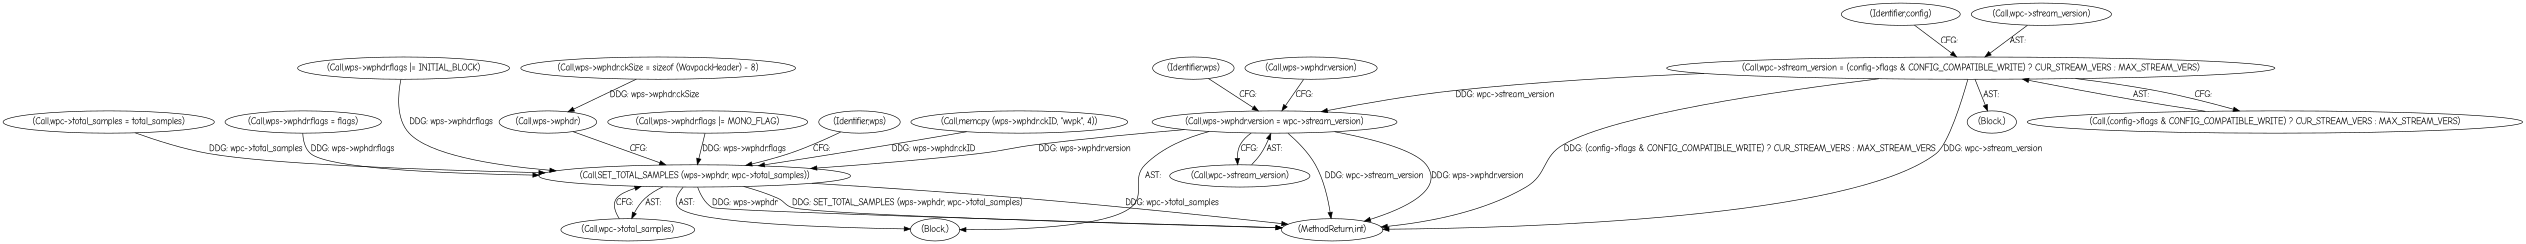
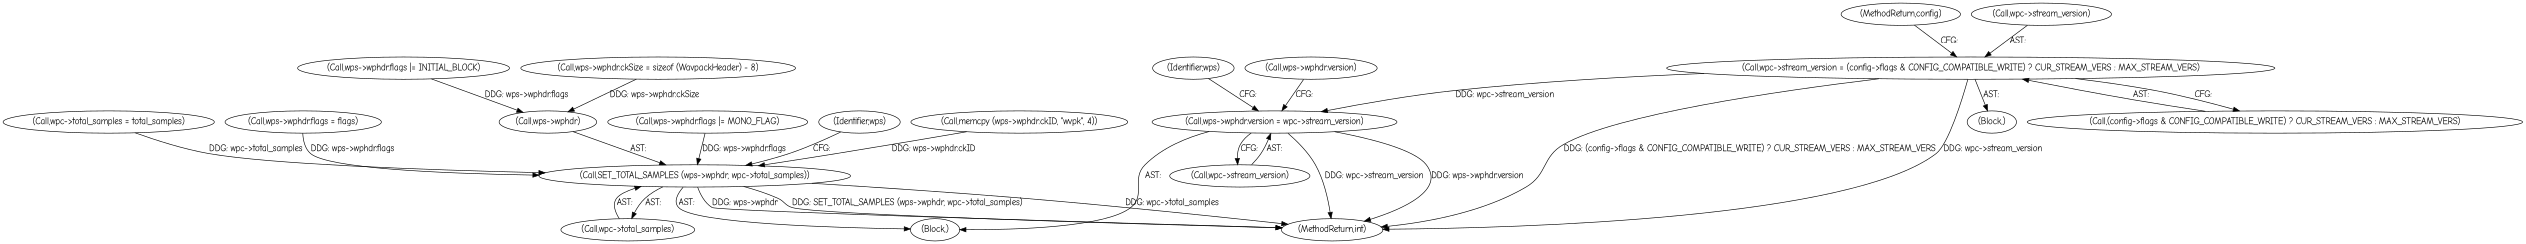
node "(Identifier,config)": label "(Identifier,config)" -> "(MethodReturn,config)"
edge "(Call,wps->wphdr)" -> "(Call,SET_TOTAL_SAMPLES (wps->wphdr, wpc->total_samples))": label "CFG: " -> "AST: "
edge "(Call,wps->wphdr.version = wpc->stream_version)" -> "(Call,SET_TOTAL_SAMPLES (wps->wphdr, wpc->total_samples))": removed, label "DDG: wps->wphdr.version"
edge "(Call,wps->wphdr.flags |= INITIAL_BLOCK)" -> "(Call,SET_TOTAL_SAMPLES (wps->wphdr, wpc->total_samples))": now "(Call,wps->wphdr.flags |= INITIAL_BLOCK)" -> "(Call,wps->wphdr)"
edge "(Call,wpc->total_samples)" -> "(Call,SET_TOTAL_SAMPLES (wps->wphdr, wpc->total_samples))": label "CFG: " -> "AST: "
